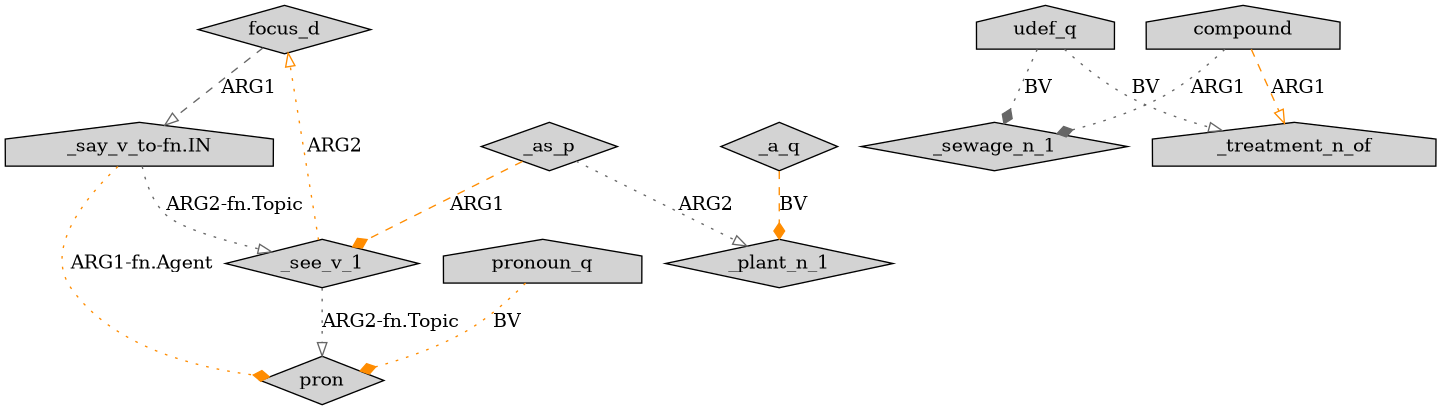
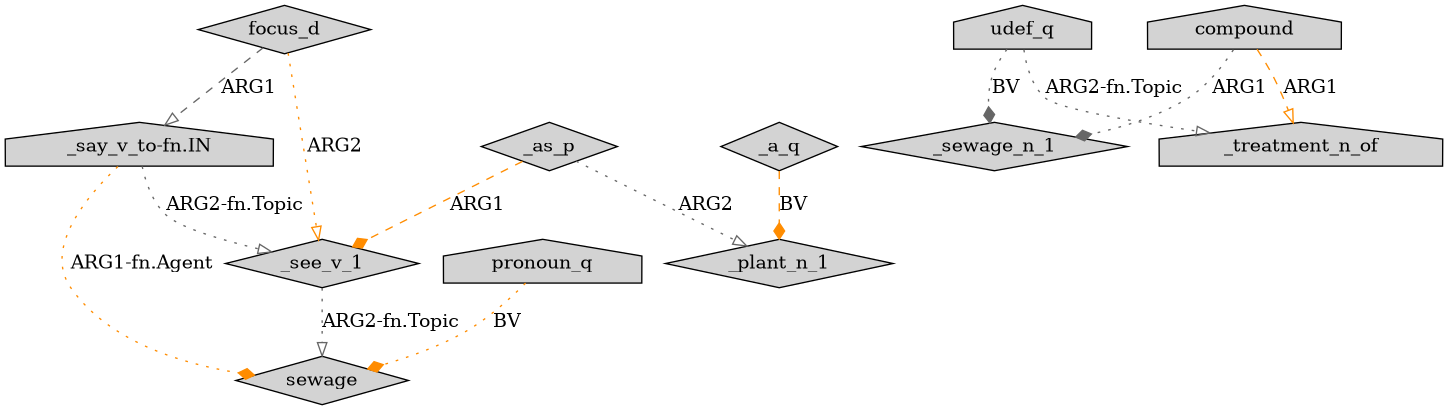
edge "udef_q" -> "_treatment_n_of": label "BV" -> "ARG2-fn.Topic"
edge "_see_v_1" -> "focus_d": reversed
node "pron": label "pron" -> "sewage"
